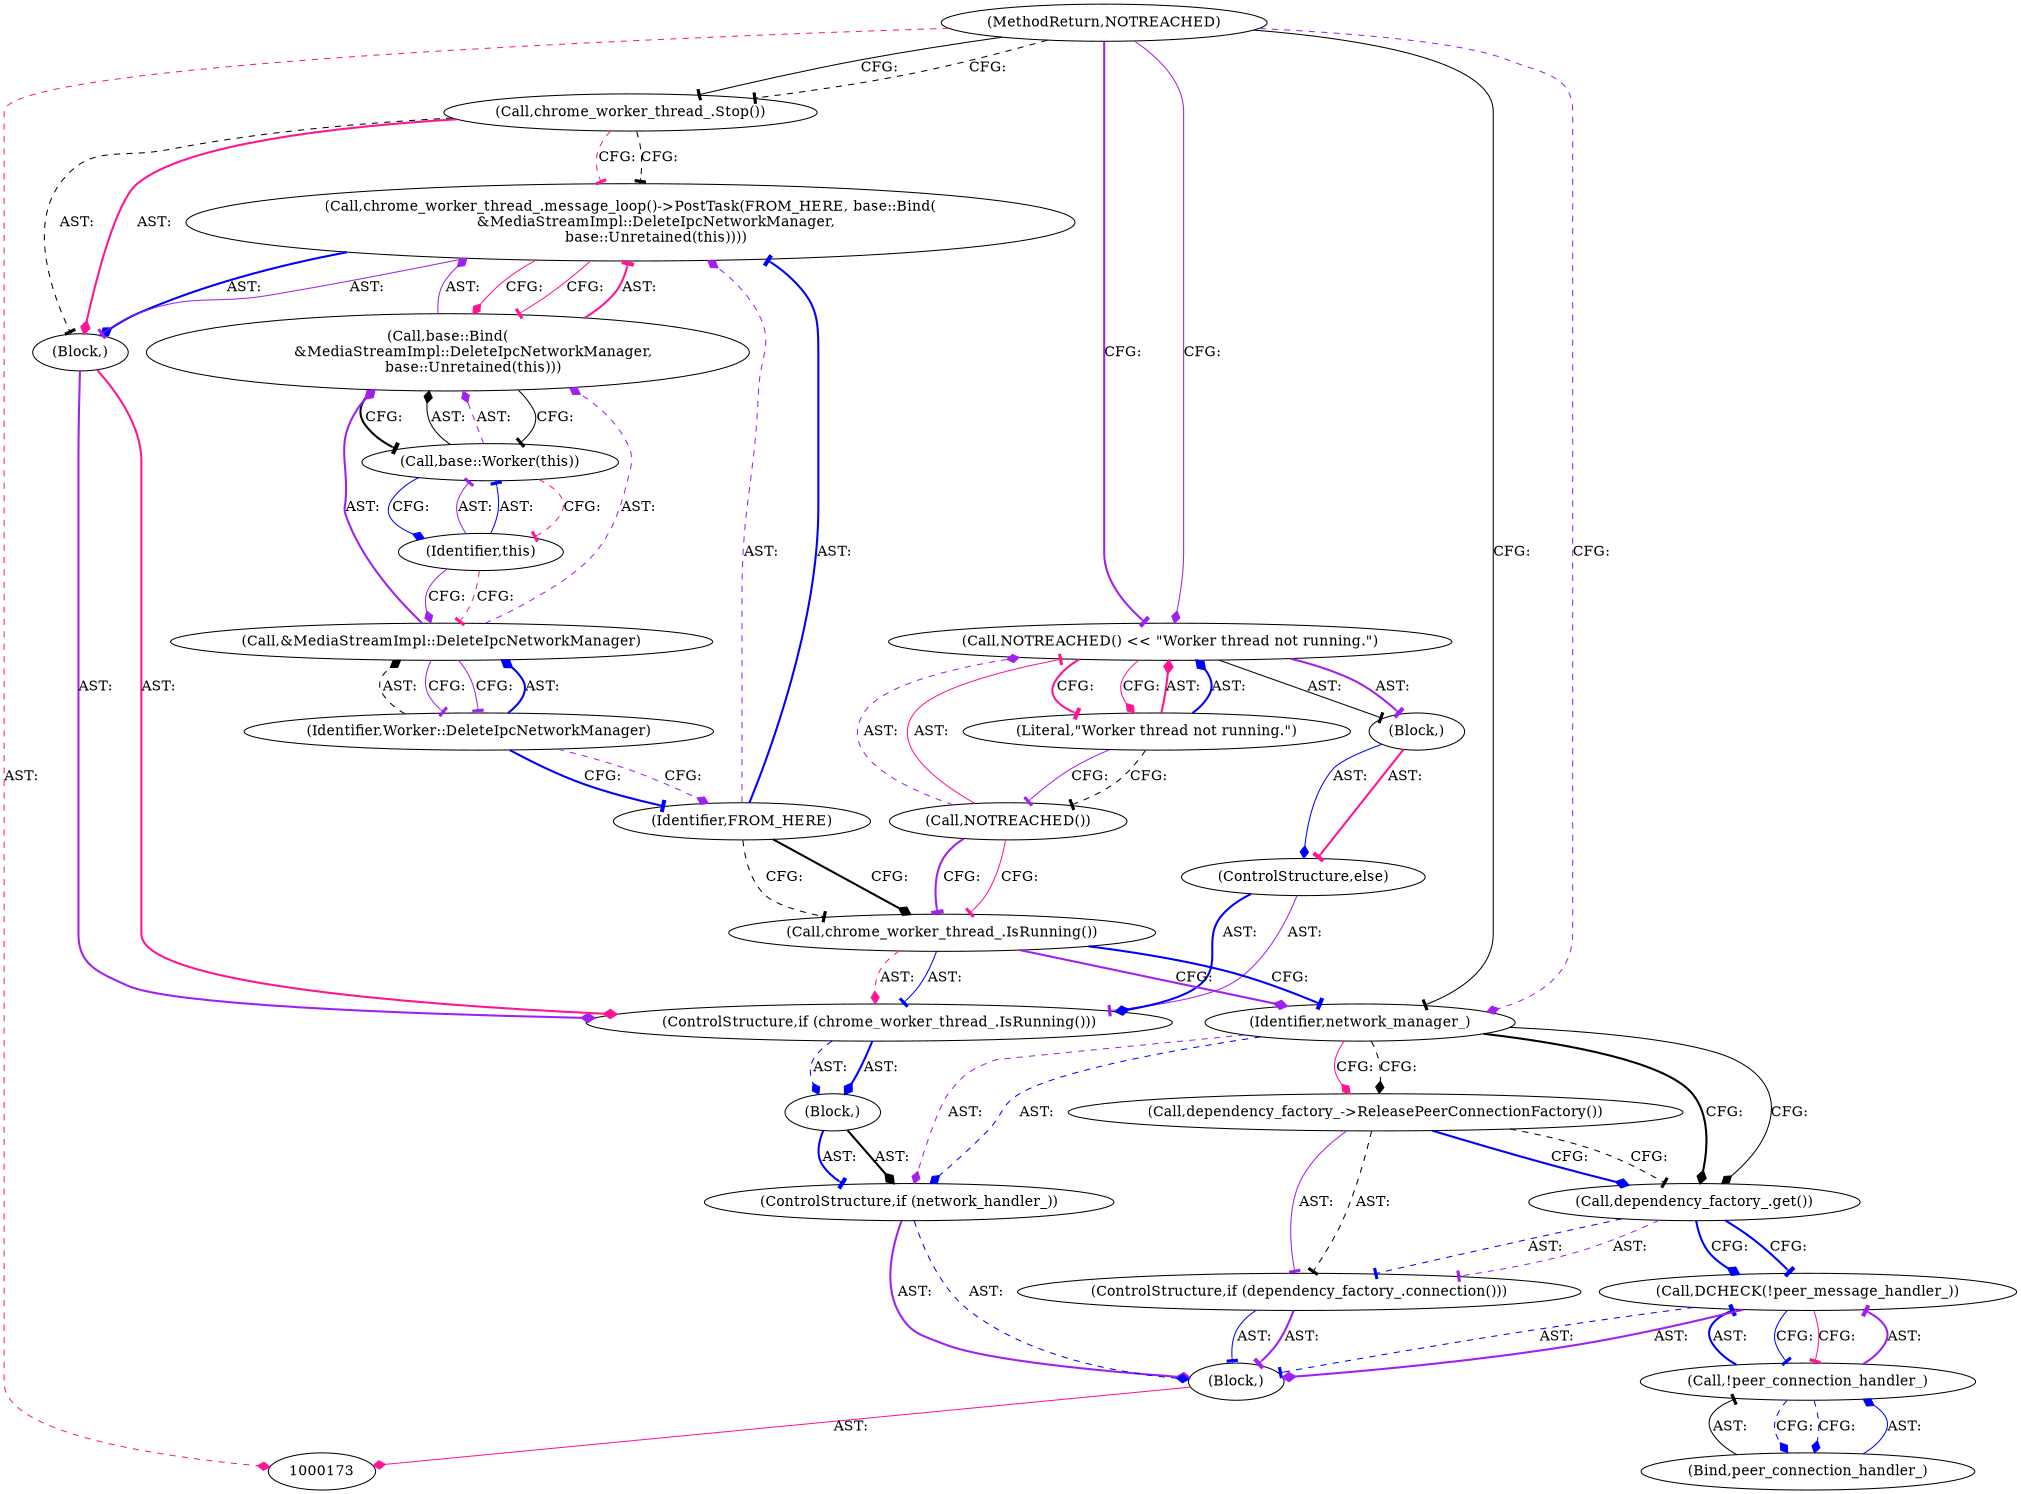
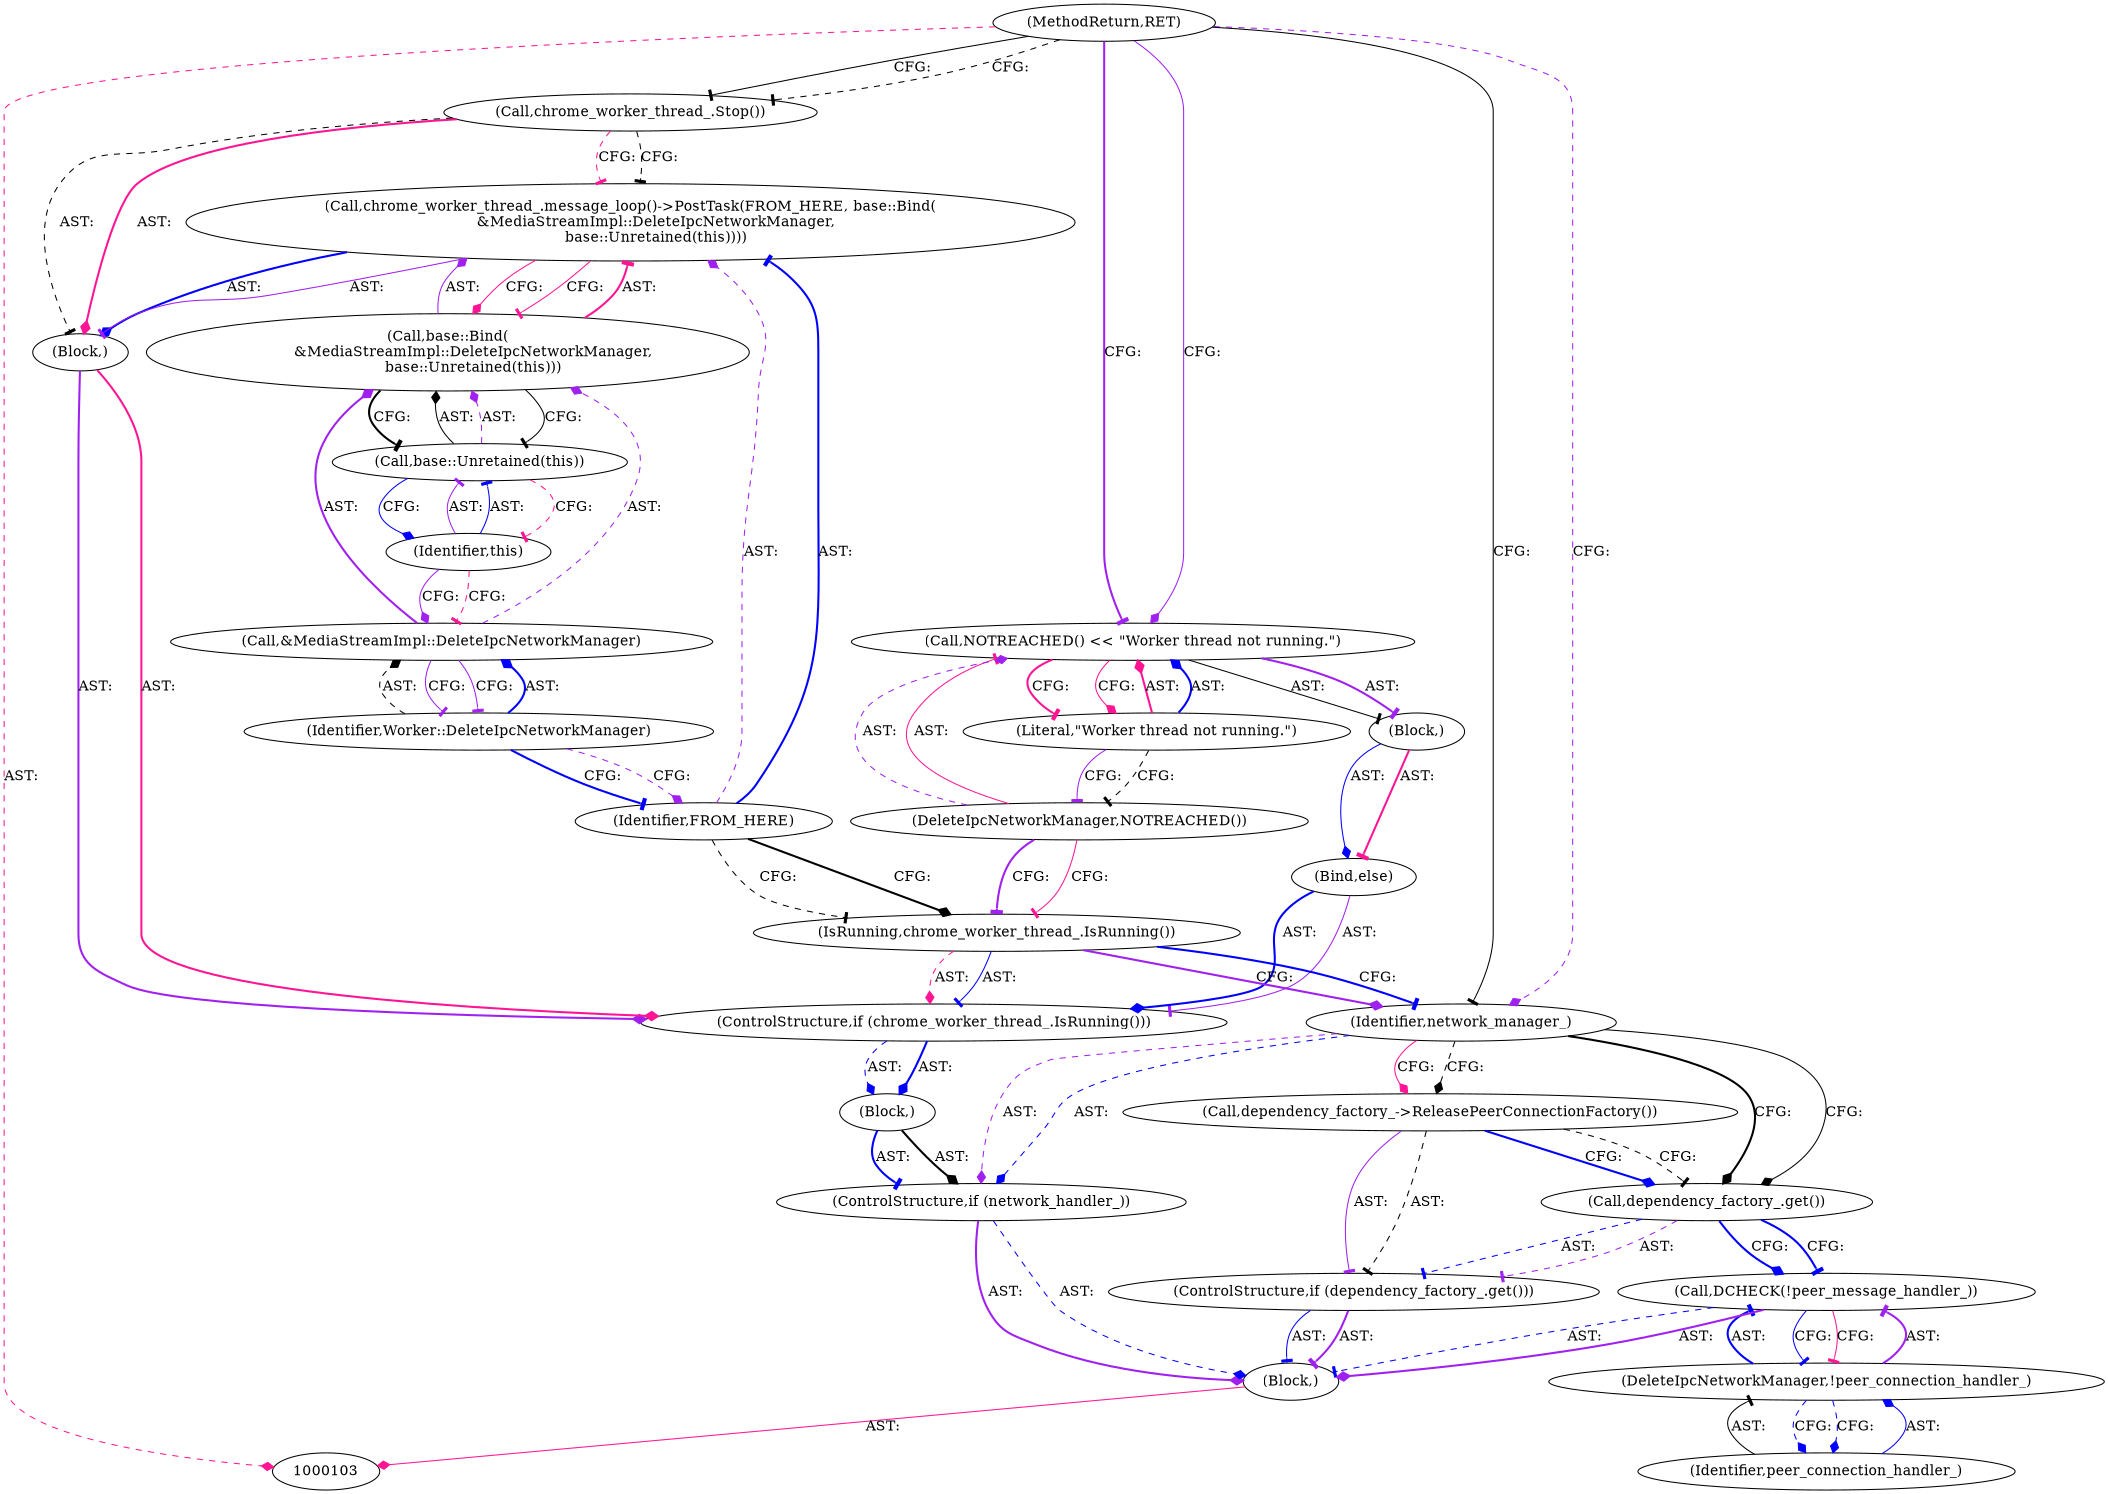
node "(MethodReturn,NOTREACHED)": label "(MethodReturn,NOTREACHED)" -> "(MethodReturn,RET)"
node "(Call,base::Worker(this))": label "(Call,base::Worker(this))" -> "(Call,base::Unretained(this))"
node "(Call,NOTREACHED())": label "(Call,NOTREACHED())" -> "(DeleteIpcNetworkManager,NOTREACHED())"
node "(ControlStructure,else)": label "(ControlStructure,else)" -> "(Bind,else)"
node "(Call,chrome_worker_thread_.IsRunning())": label "(Call,chrome_worker_thread_.IsRunning())" -> "(IsRunning,chrome_worker_thread_.IsRunning())"
node "(ControlStructure,if (dependency_factory_.connection()))": label "(ControlStructure,if (dependency_factory_.connection()))" -> "(ControlStructure,if (dependency_factory_.get()))"
node "(Call,!peer_connection_handler_)": label "(Call,!peer_connection_handler_)" -> "(DeleteIpcNetworkManager,!peer_connection_handler_)"
node "1000173": label "1000173" -> "1000103"
node "(Bind,peer_connection_handler_)": label "(Bind,peer_connection_handler_)" -> "(Identifier,peer_connection_handler_)"
